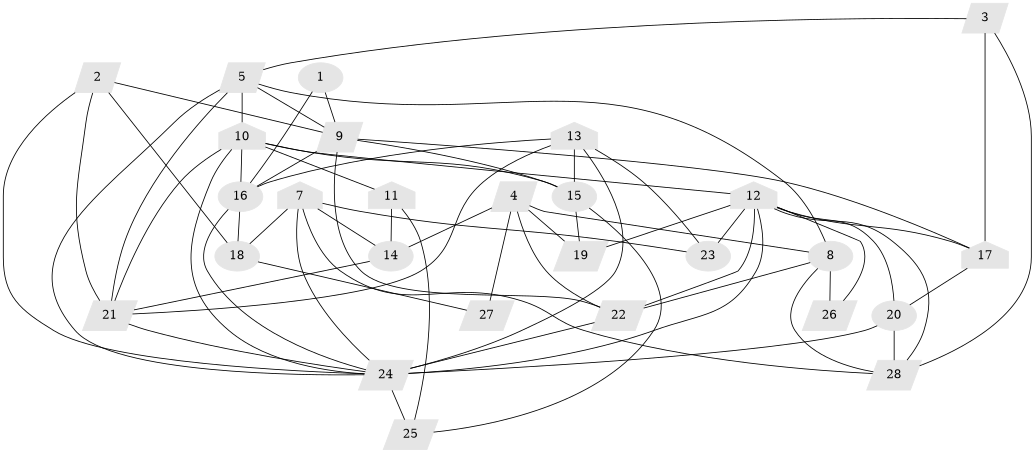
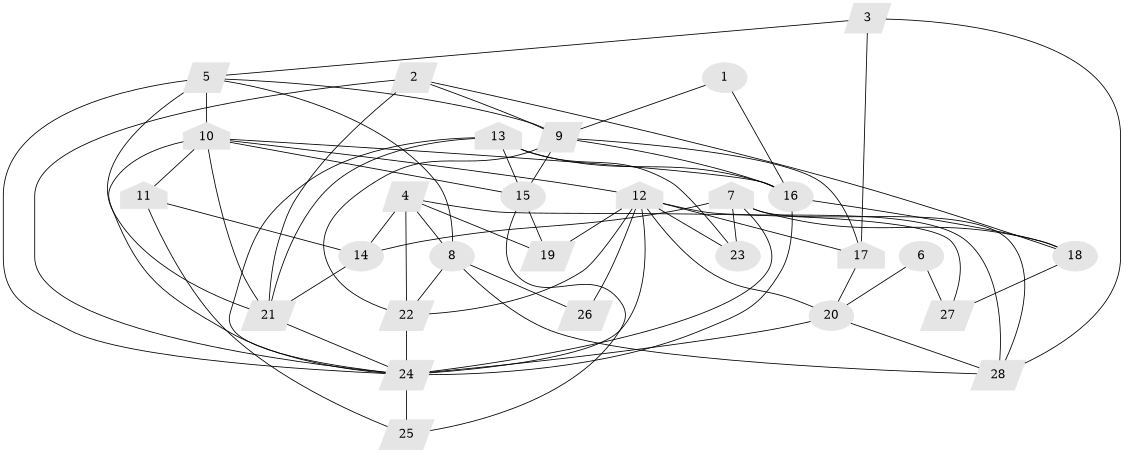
node "6": added
